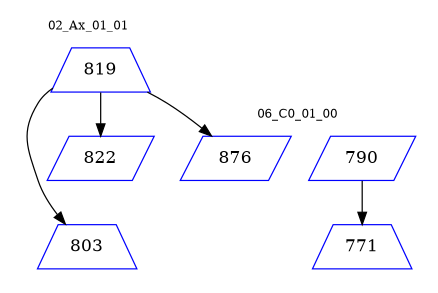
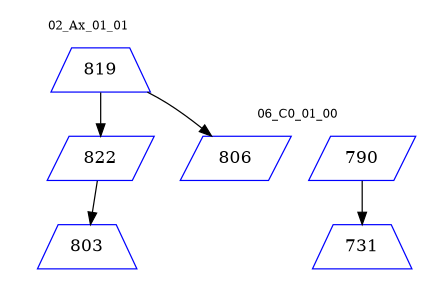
edge "819" -> "803": now "822" -> "803"
node "876": label "876" -> "806"
node "771": label "771" -> "731"
